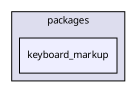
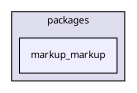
node "keyboard_markup": label "keyboard_markup" -> "markup_markup"
